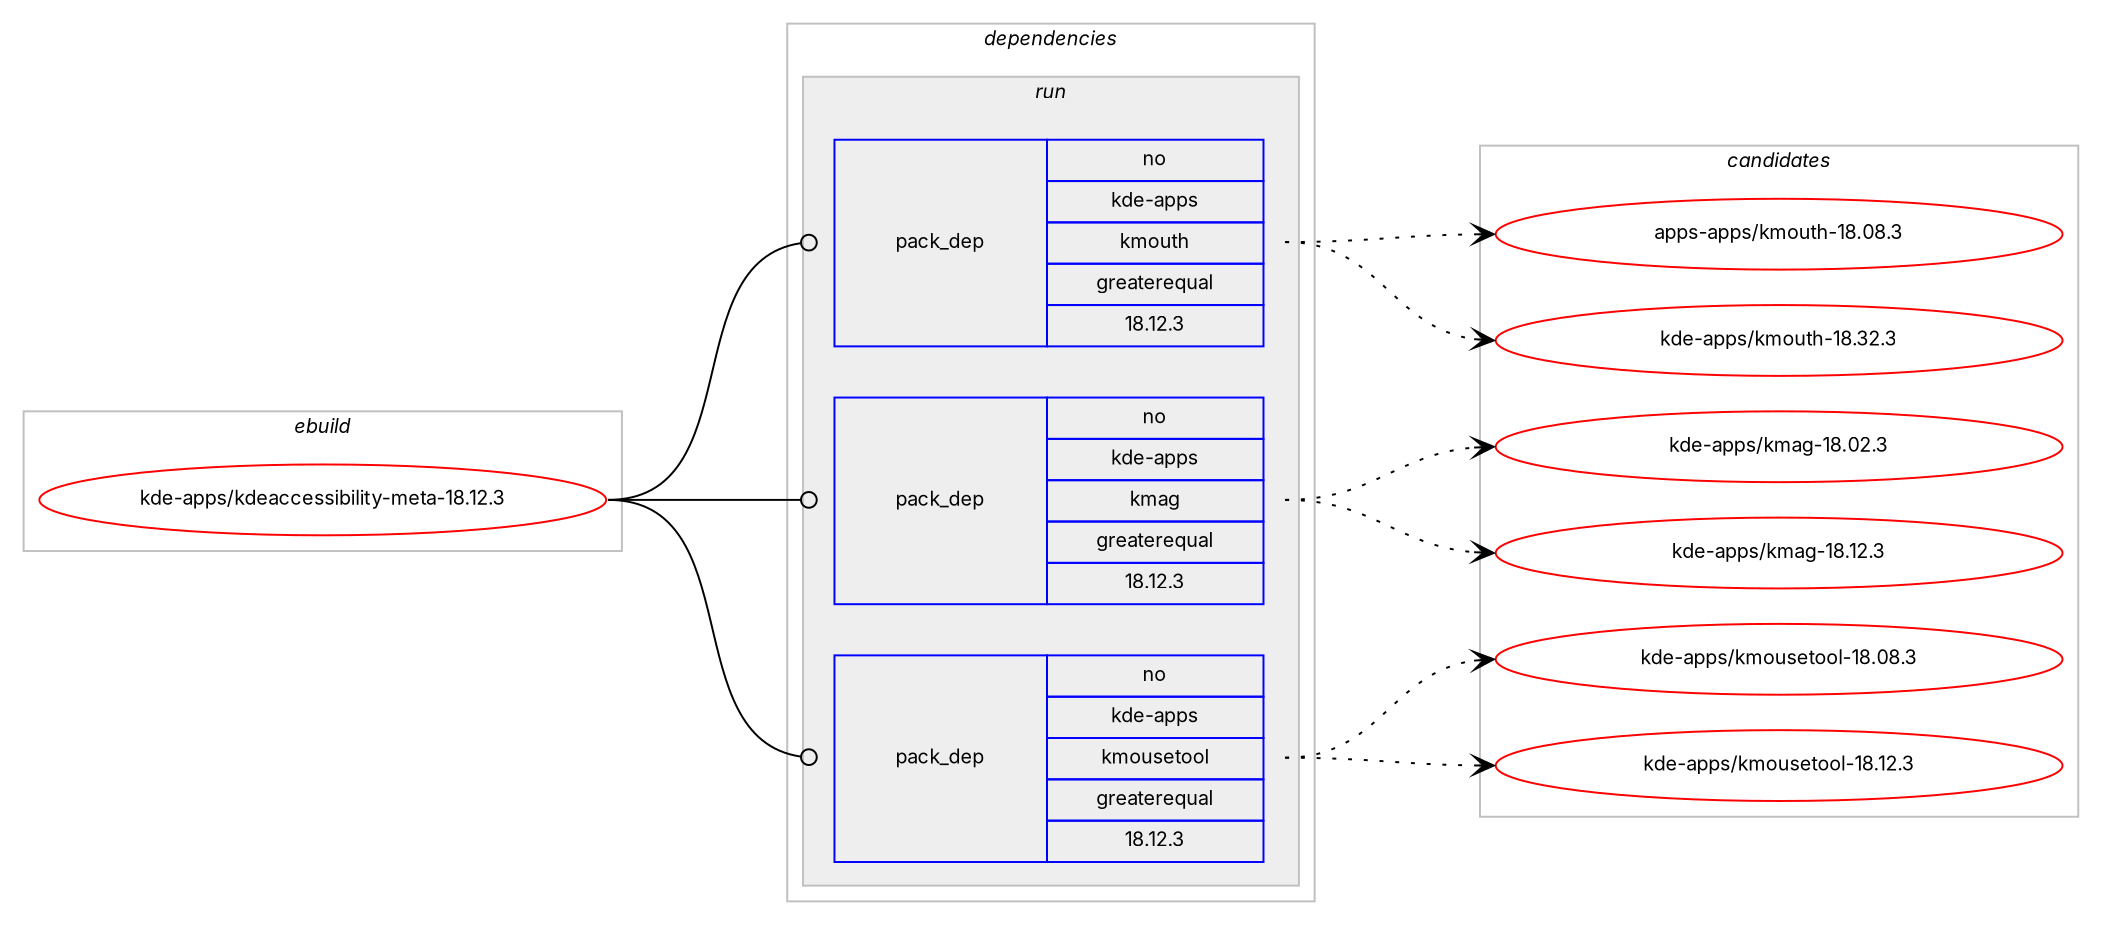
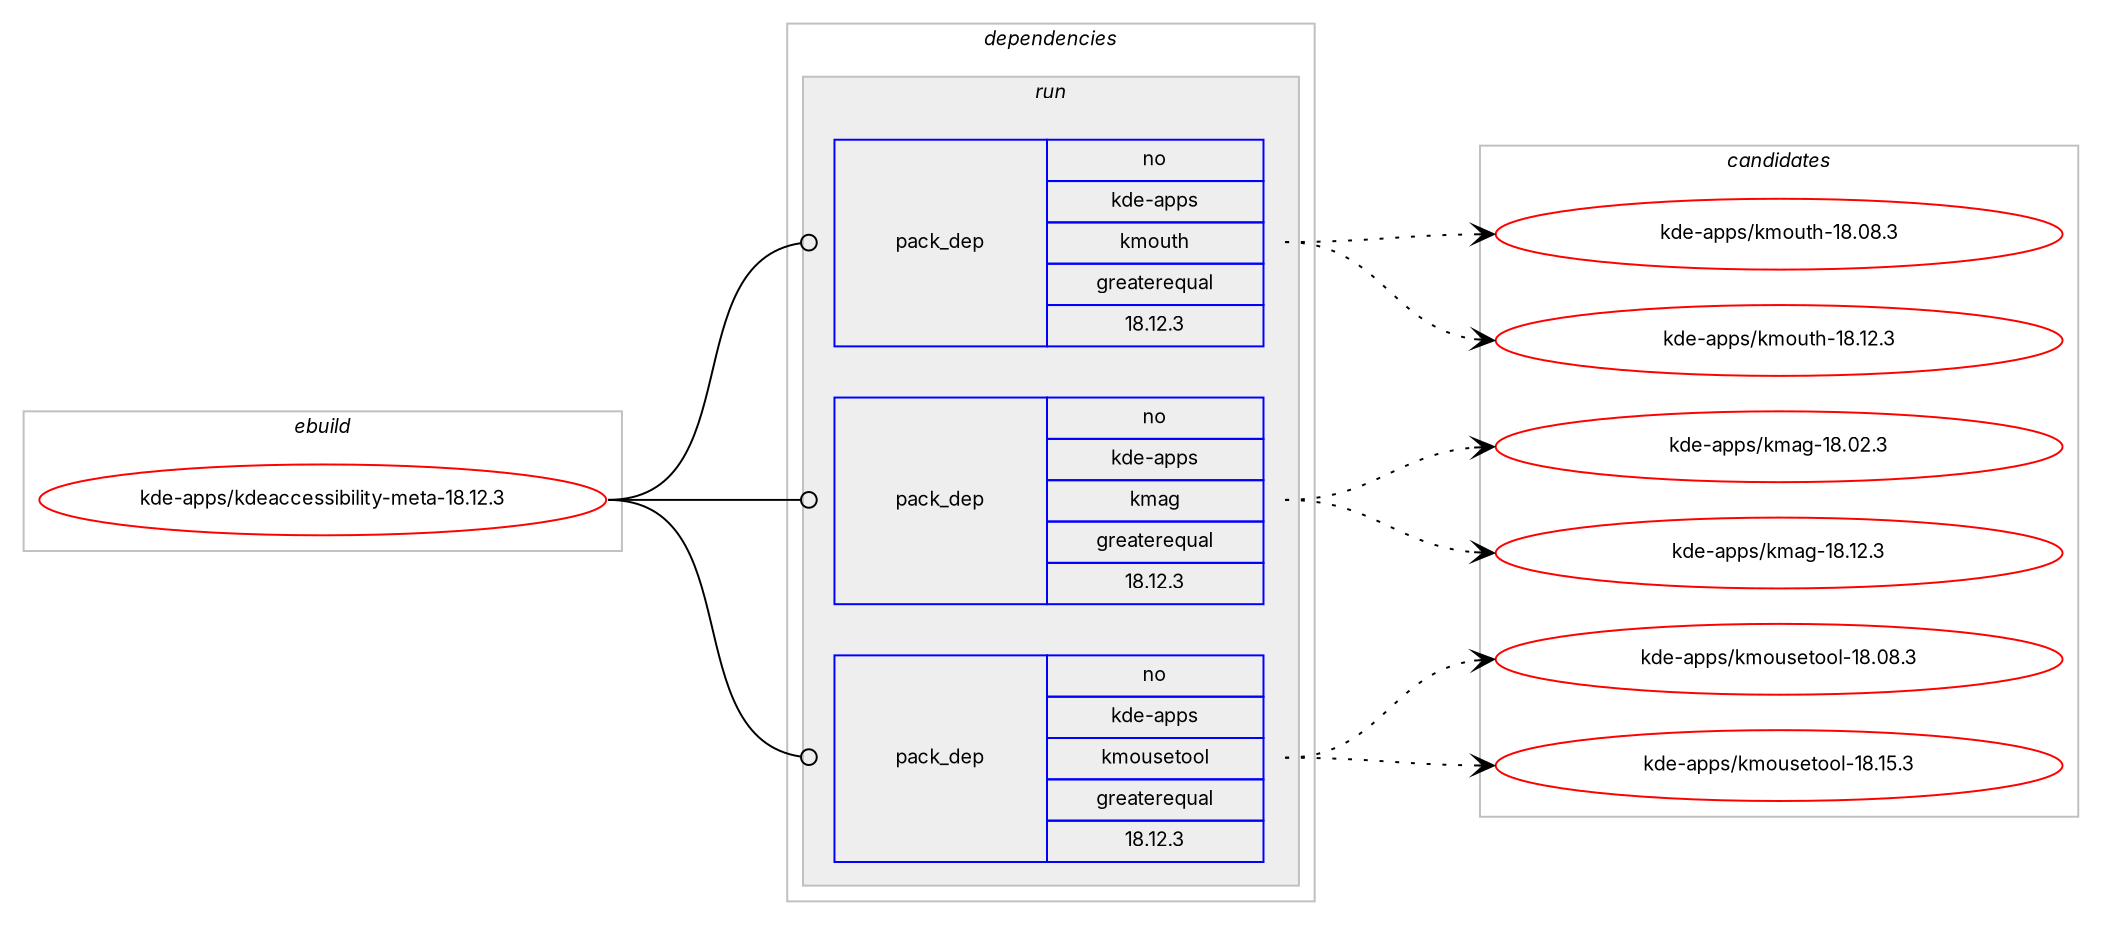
node "apps-apps/kmouth-18.08.3": label "apps-apps/kmouth-18.08.3" -> "kde-apps/kmouth-18.08.3"
node "kde-apps/kmouth-18.32.3": label "kde-apps/kmouth-18.32.3" -> "kde-apps/kmouth-18.12.3"
node "kde-apps/kmousetool-18.12.3": label "kde-apps/kmousetool-18.12.3" -> "kde-apps/kmousetool-18.15.3"
